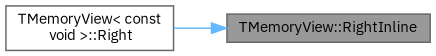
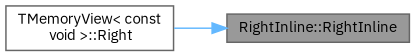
node "TMemoryView::RightInline": label "TMemoryView::RightInline" -> "RightInline::RightInline"
